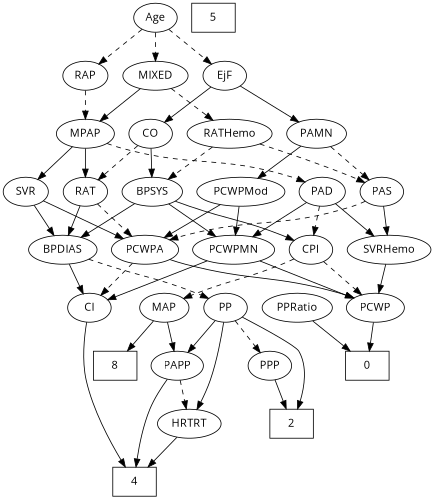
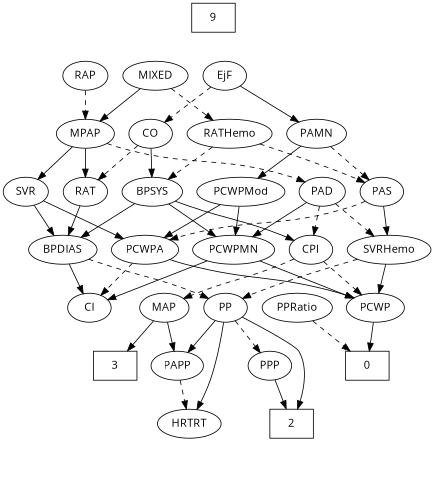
node "Age": removed
node "5": label "5" -> "9"
edge "EjF" -> "CO": style solid -> dashed
edge "RAT" -> "PCWPA": removed
edge "PAD" -> "SVRHemo": style solid -> dashed
edge "SVRHemo" -> "PP": added
edge "PPRatio" -> "0": style solid -> dashed
node "8": label "8" -> "3"
node "4": removed
